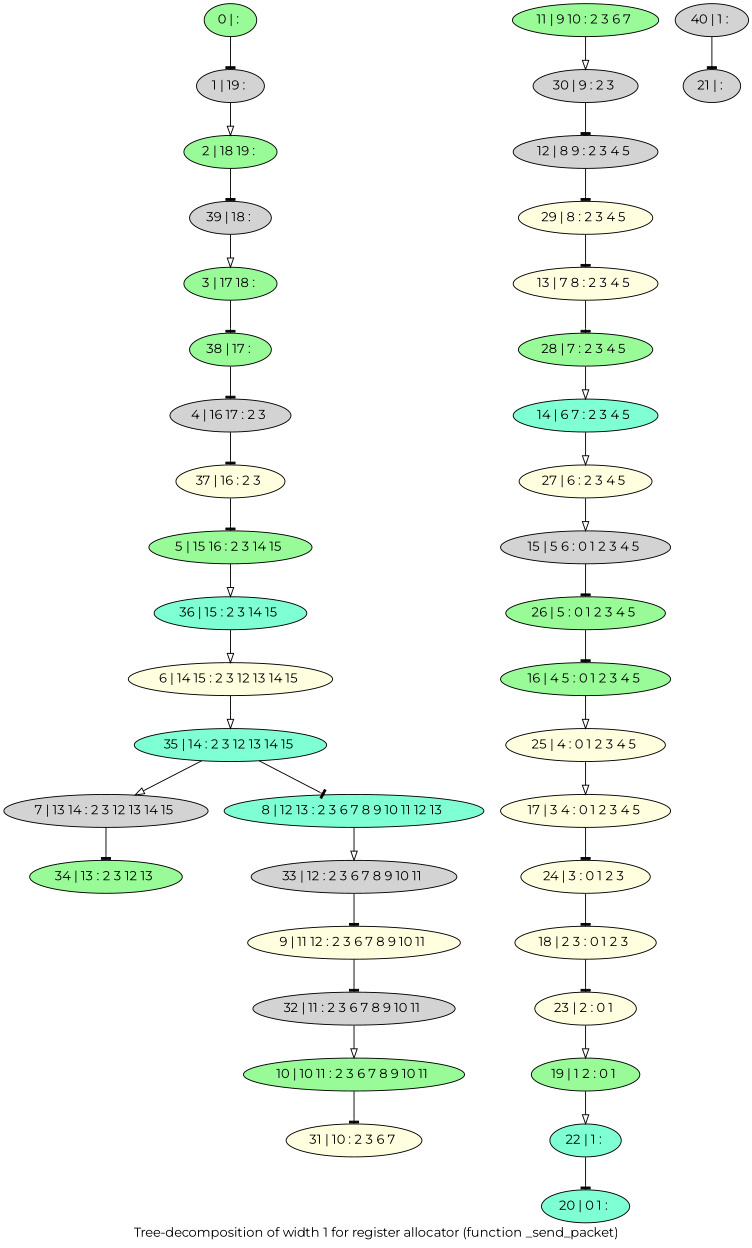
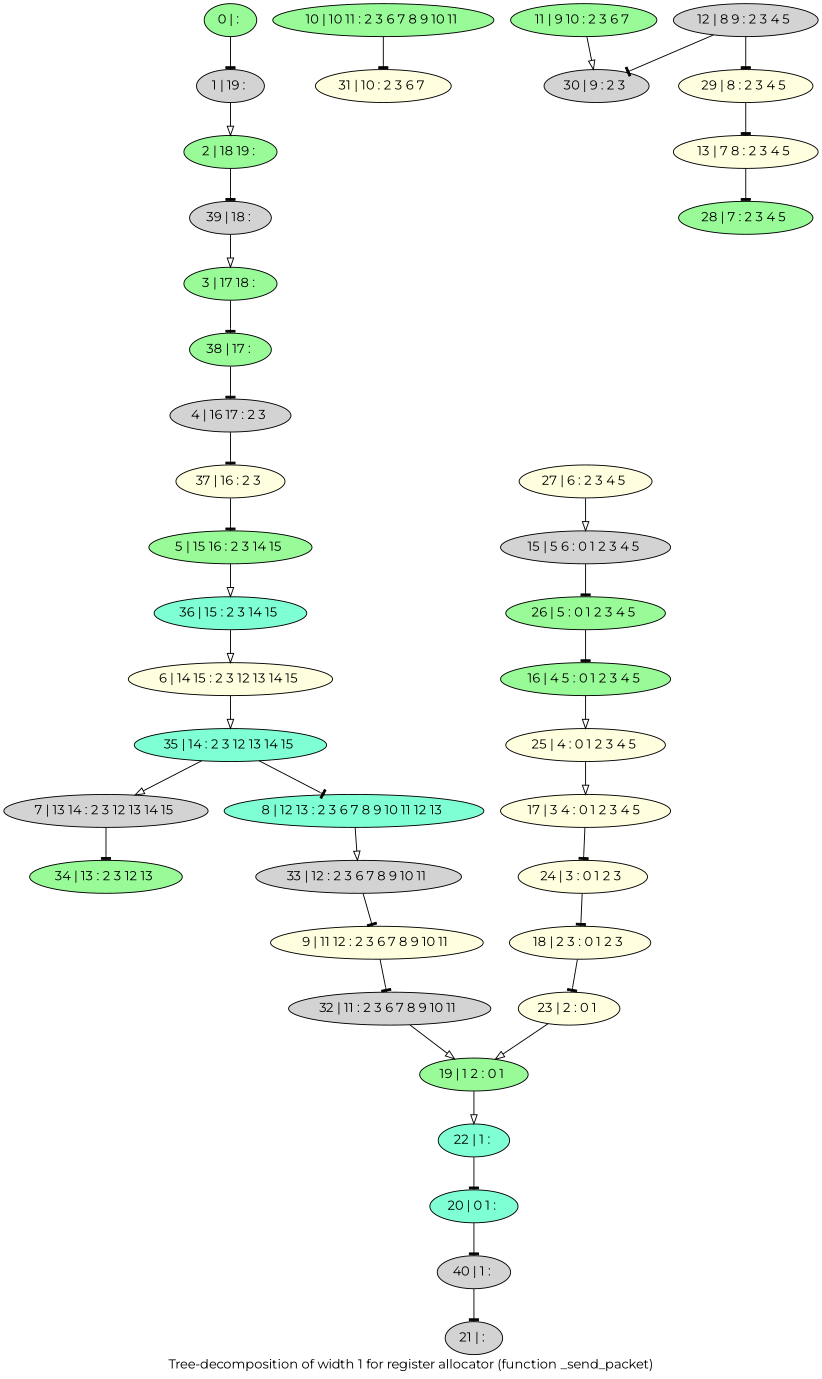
edge "30 | 9 : 2 3" -> "12 | 8 9 : 2 3 4 5": reversed
node "14 | 6 7 : 2 3 4 5": removed
edge "32 | 11 : 2 3 6 7 8 9 10 11" -> "10 | 10 11 : 2 3 6 7 8 9 10 11": now "32 | 11 : 2 3 6 7 8 9 10 11" -> "19 | 1 2 : 0 1"
edge "20 | 0 1 :" -> "40 | 1 :": added
